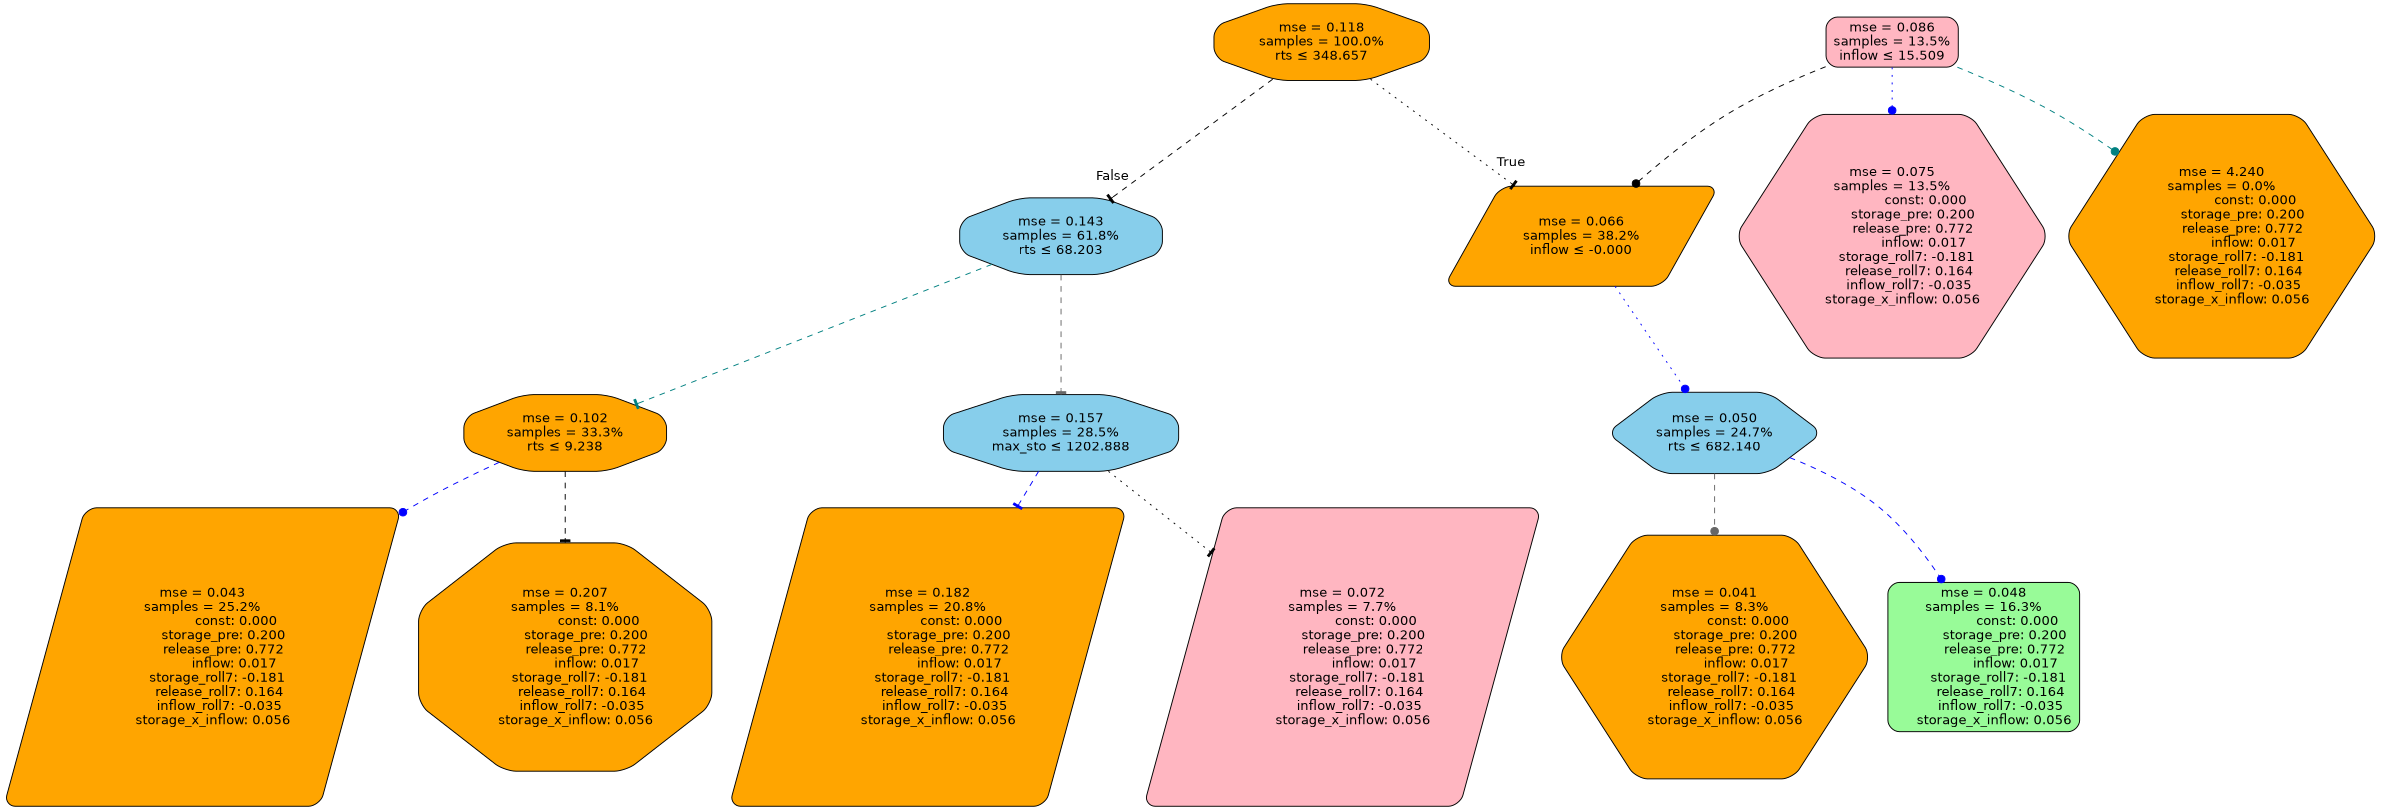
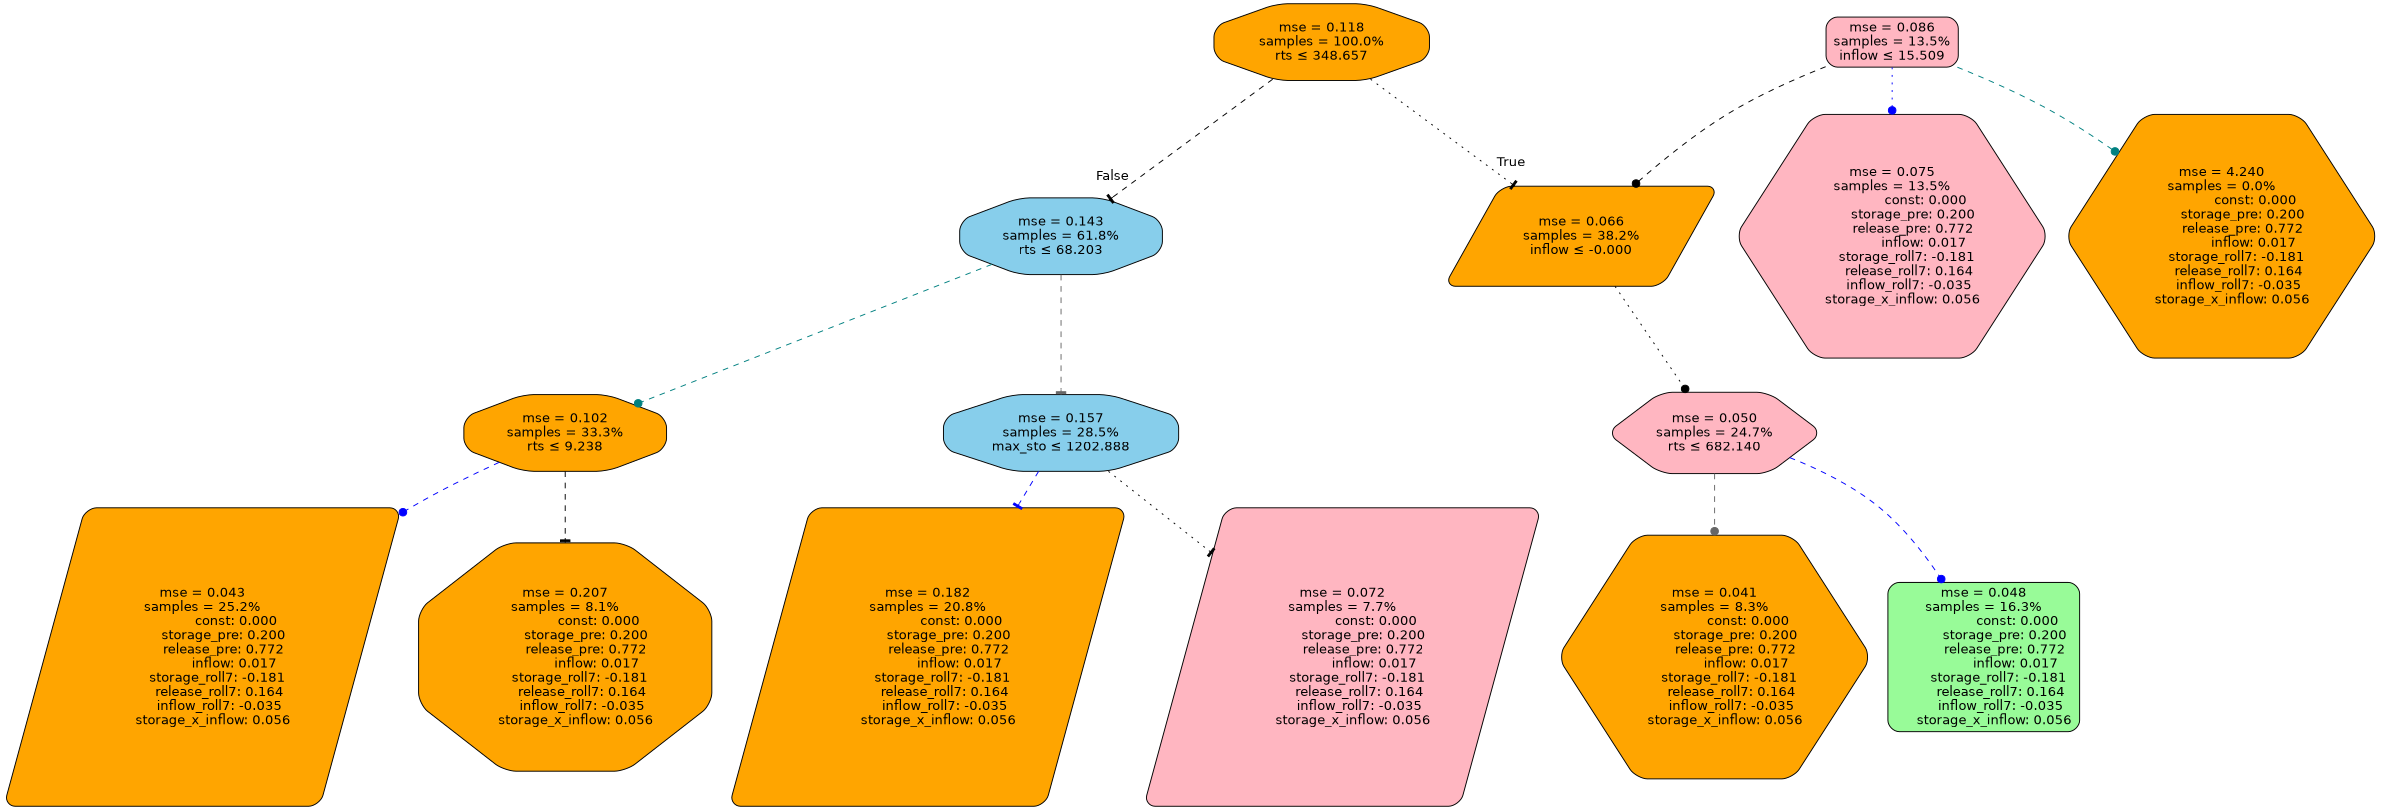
edge "mse = 0.143 samples = 61.8% rts ≤ 68.203" -> "mse = 0.102 samples = 33.3% rts ≤ 9.238": arrowhead tee -> dot
edge "mse = 0.066 samples = 38.2% inflow ≤ -0.000" -> "mse = 0.050 samples = 24.7% rts ≤ 682.140": color blue -> black
node "mse = 0.050 samples = 24.7% rts ≤ 682.140": fillcolor skyblue -> lightpink
